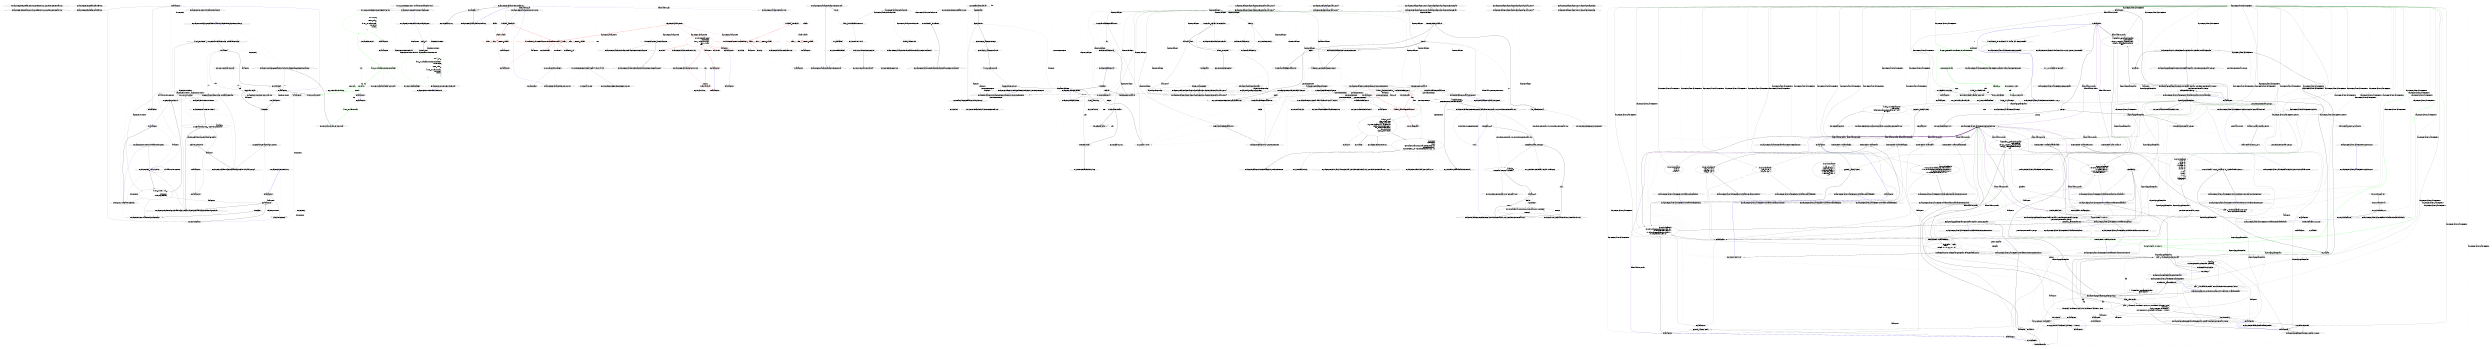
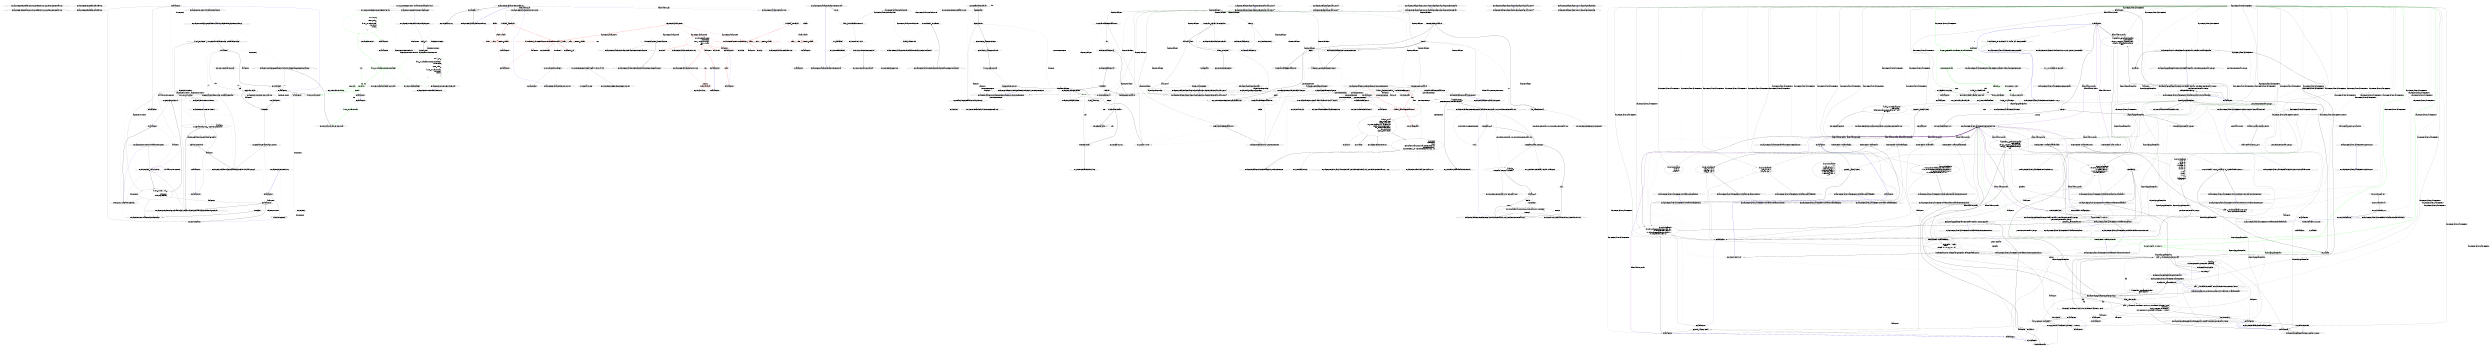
edge "Nancy.Hosting.Self.NancyHost" -> "this.AddPrefixes()": removed, label "Nancy.Hosting.Self.NancyHost"
edge "Nancy.Hosting.Self.NancyHost" -> "var nancyRequest = ConvertRequestToNancyRequest(ctx.Request)": label "Nancy.Parameter.Self.NancyHost" -> "Nancy.Hosting.Self.NancyHost"
node "v.Location": added
node "Entry System.Uri.ToString()": removed
